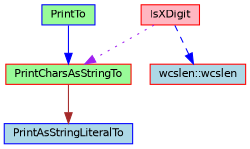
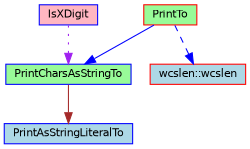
node "PrintTo": color blue -> red
node "IsXDigit": color red -> blue
edge "IsXDigit" -> "wcslen::wcslen": now "PrintTo" -> "wcslen::wcslen"
node "PrintCharsAsStringTo": color red -> blue
